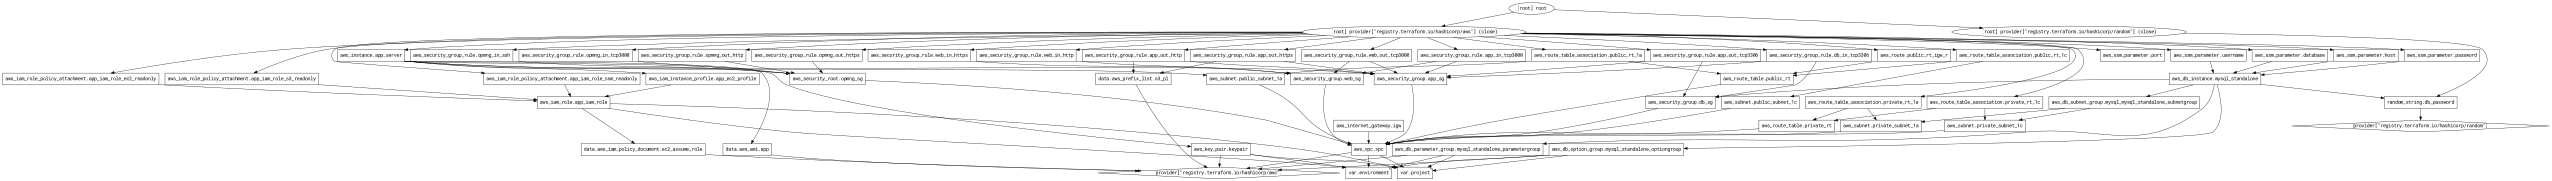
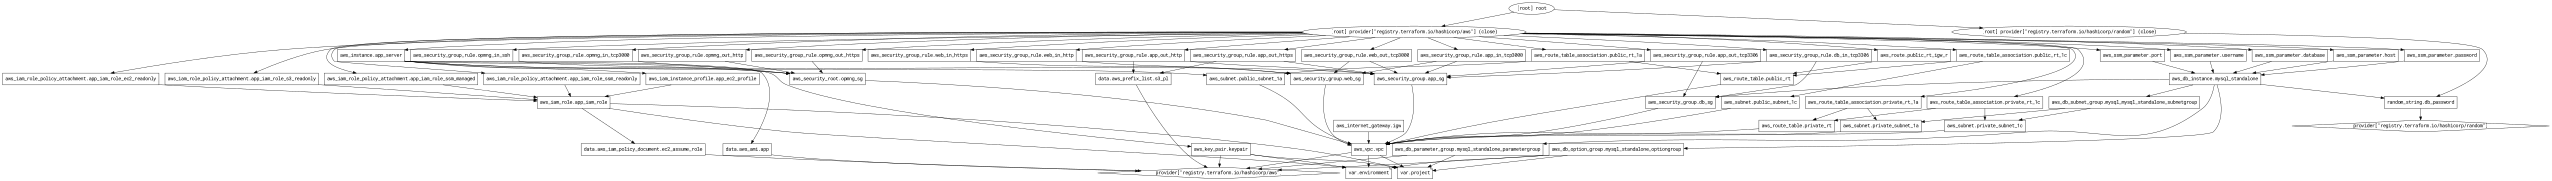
edge "aws_ssm_parameter.port" -> "aws_db_instance.mysql_standalone": added
node "aws_iam_role_policy_attachment.app_iam_role_ssm_managed": added
edge "aws_db_parameter_group.mysql_standalone_parametergroup" -> "var.environment": removed
